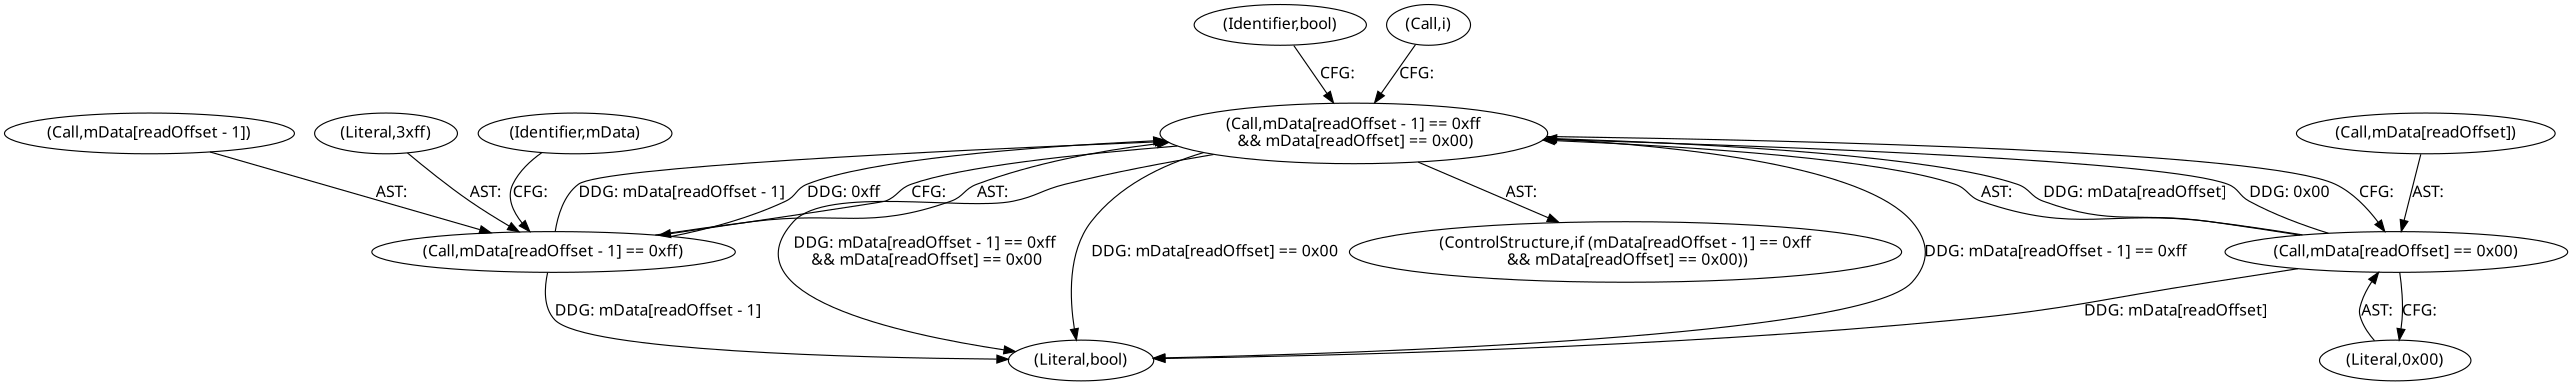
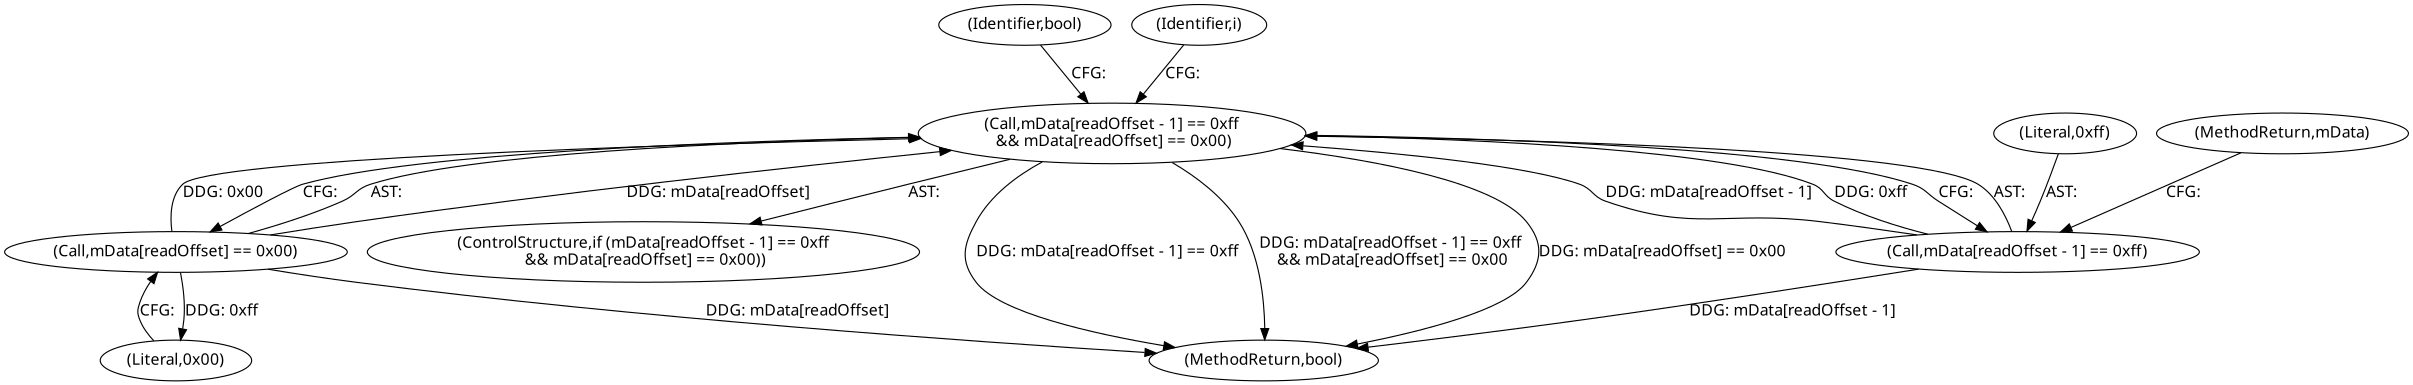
node "(Call,i)": label "(Call,i)" -> "(Identifier,i)"
node "(Call,mData[readOffset - 1])": removed
node "(Literal,3xff)": label "(Literal,3xff)" -> "(Literal,0xff)"
node "(Identifier,mData)": label "(Identifier,mData)" -> "(MethodReturn,mData)"
node "(Call,mData[readOffset])": removed
edge "(Literal,0x00)" -> "(Call,mData[readOffset] == 0x00)": label "AST: " -> "CFG: "
edge "(Call,mData[readOffset] == 0x00)" -> "(Literal,0x00)": label "CFG: " -> "DDG: 0xff"
node "(Literal,bool)": label "(Literal,bool)" -> "(MethodReturn,bool)"
